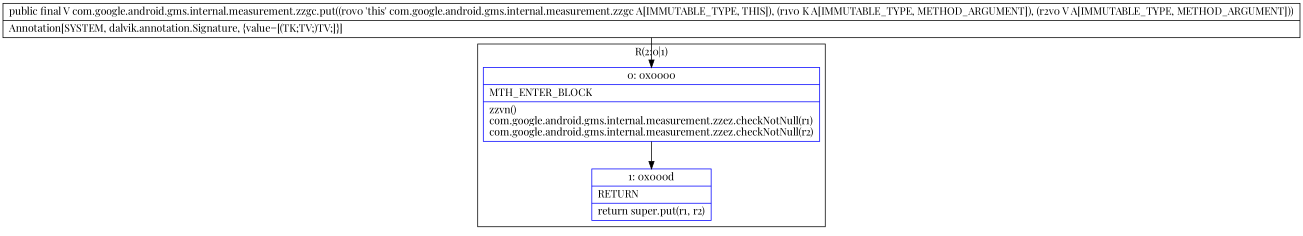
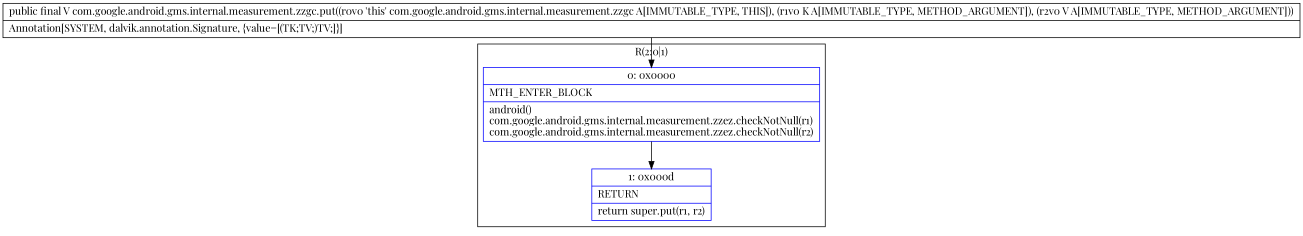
node "0: 0x0000": text "zzvn()" -> "android()"
